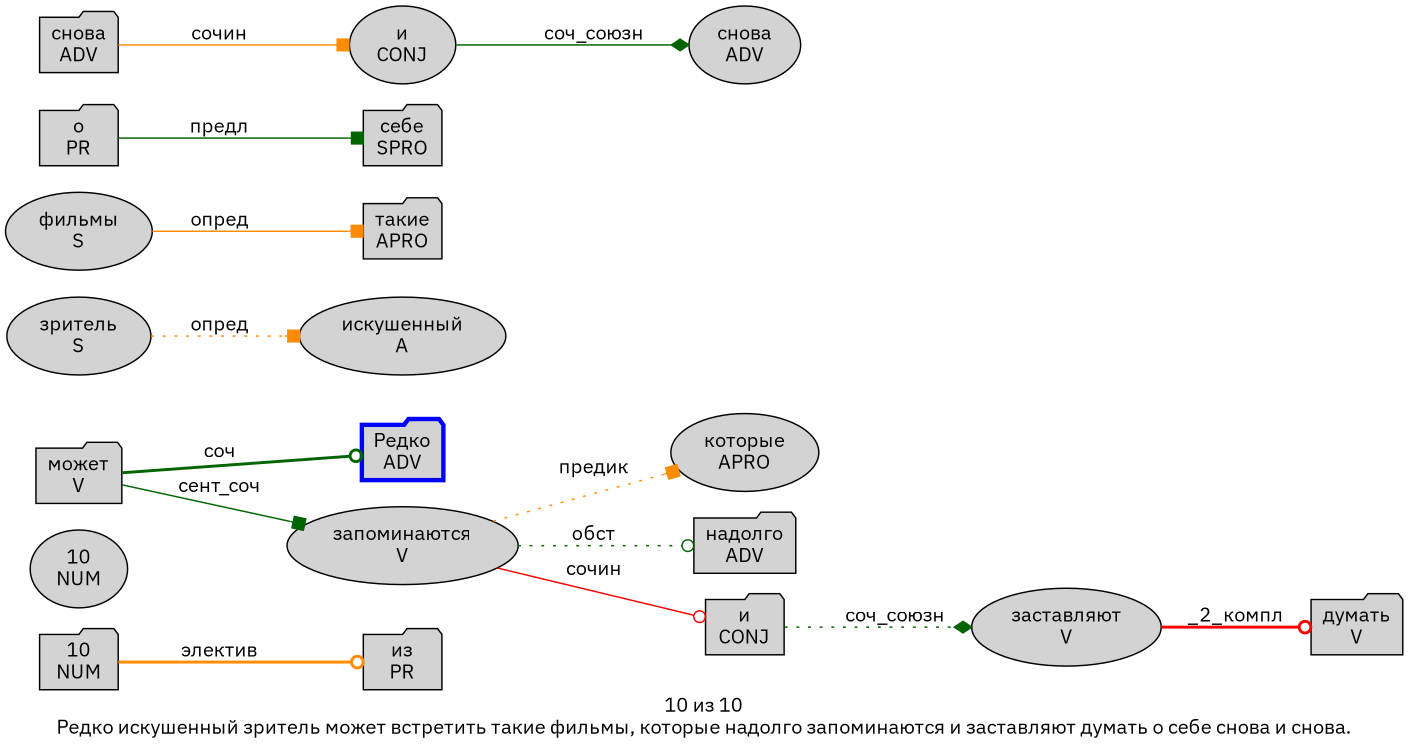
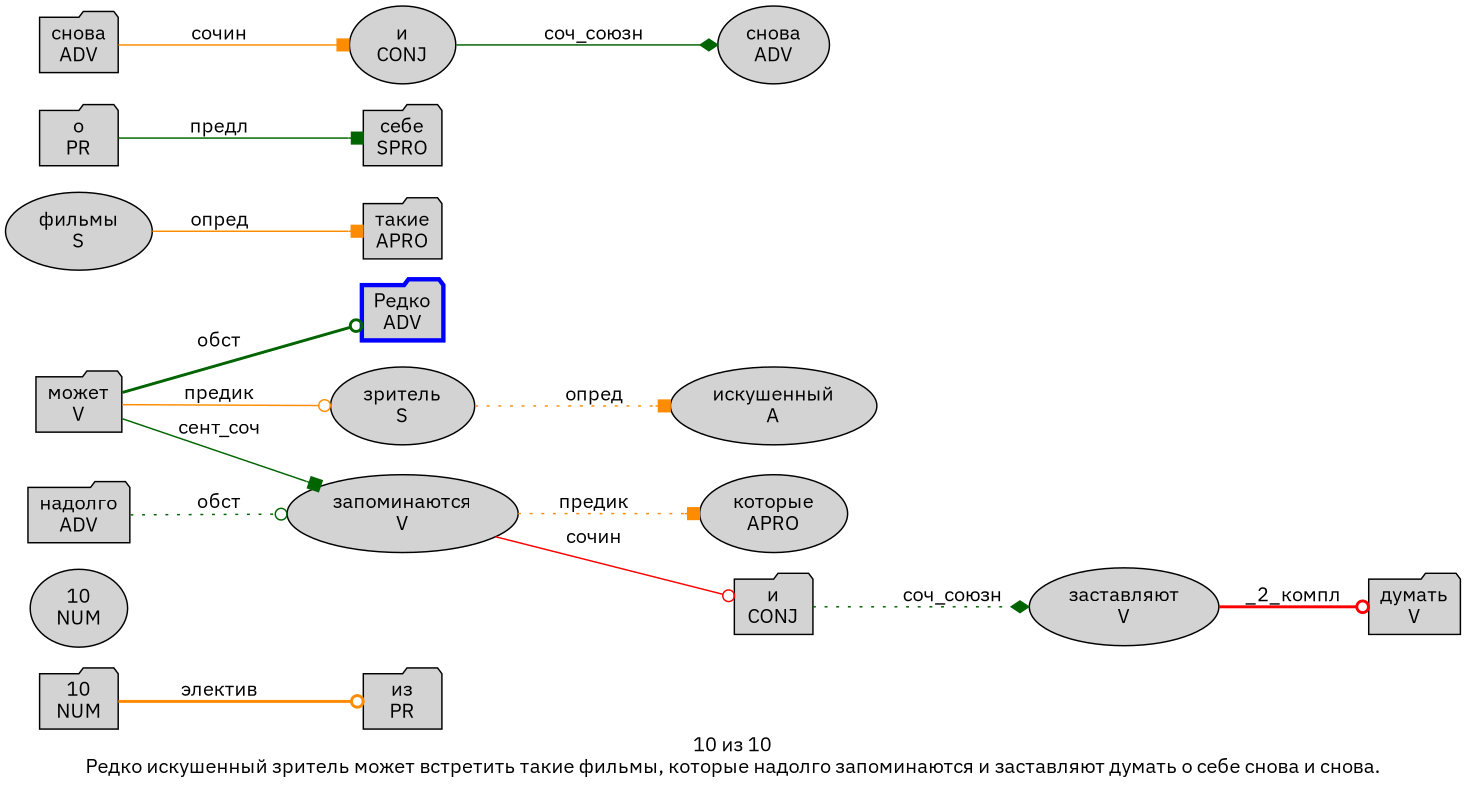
edge "может V" -> "зритель S": added, label "предик"
edge "может V" -> "Редко ADV": label "соч" -> "обст"
edge "запоминаются V" -> "надолго ADV": reversed
